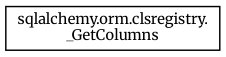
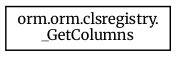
node "sqlalchemy.orm.clsregistry. _GetColumns": label "sqlalchemy.orm.clsregistry. _GetColumns" -> "orm.orm.clsregistry. _GetColumns"
